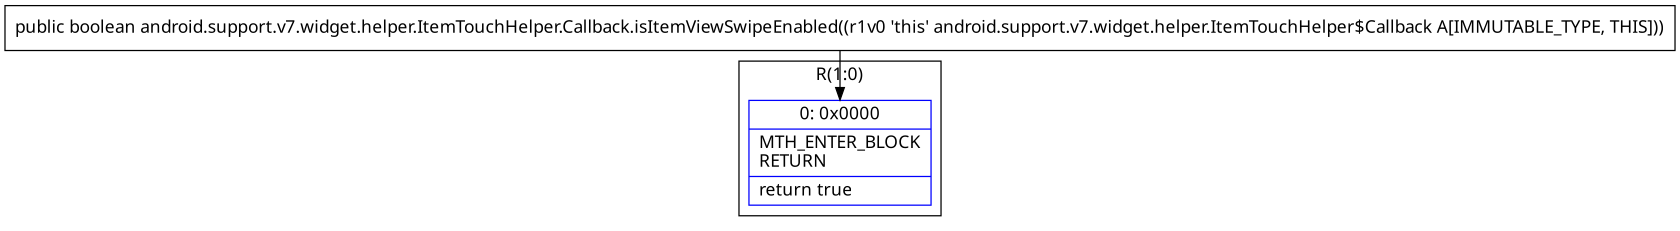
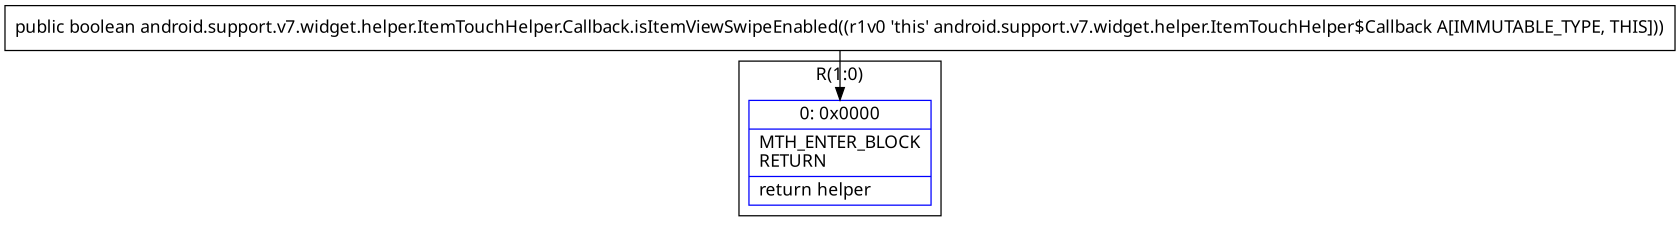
node "0: 0x0000": text "return true" -> "return helper"
